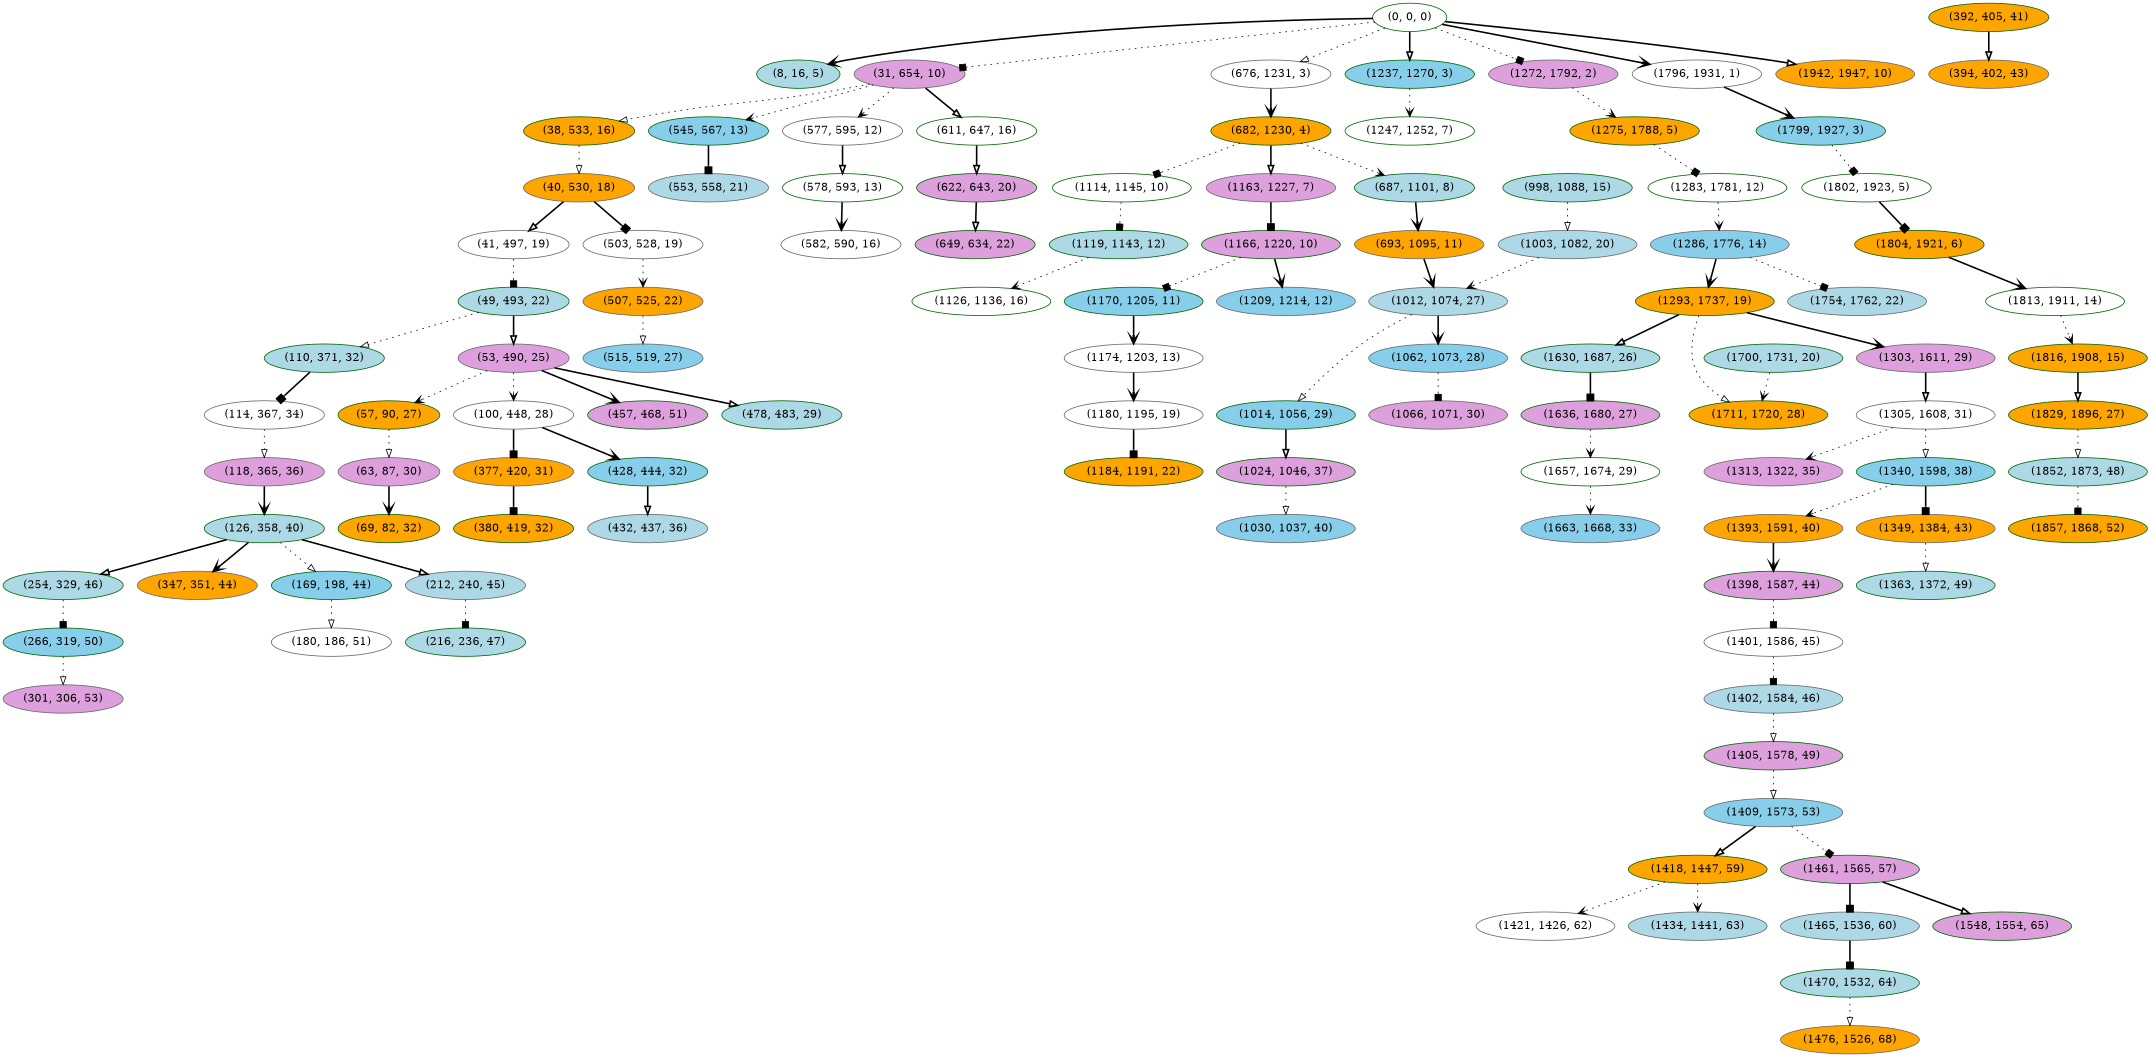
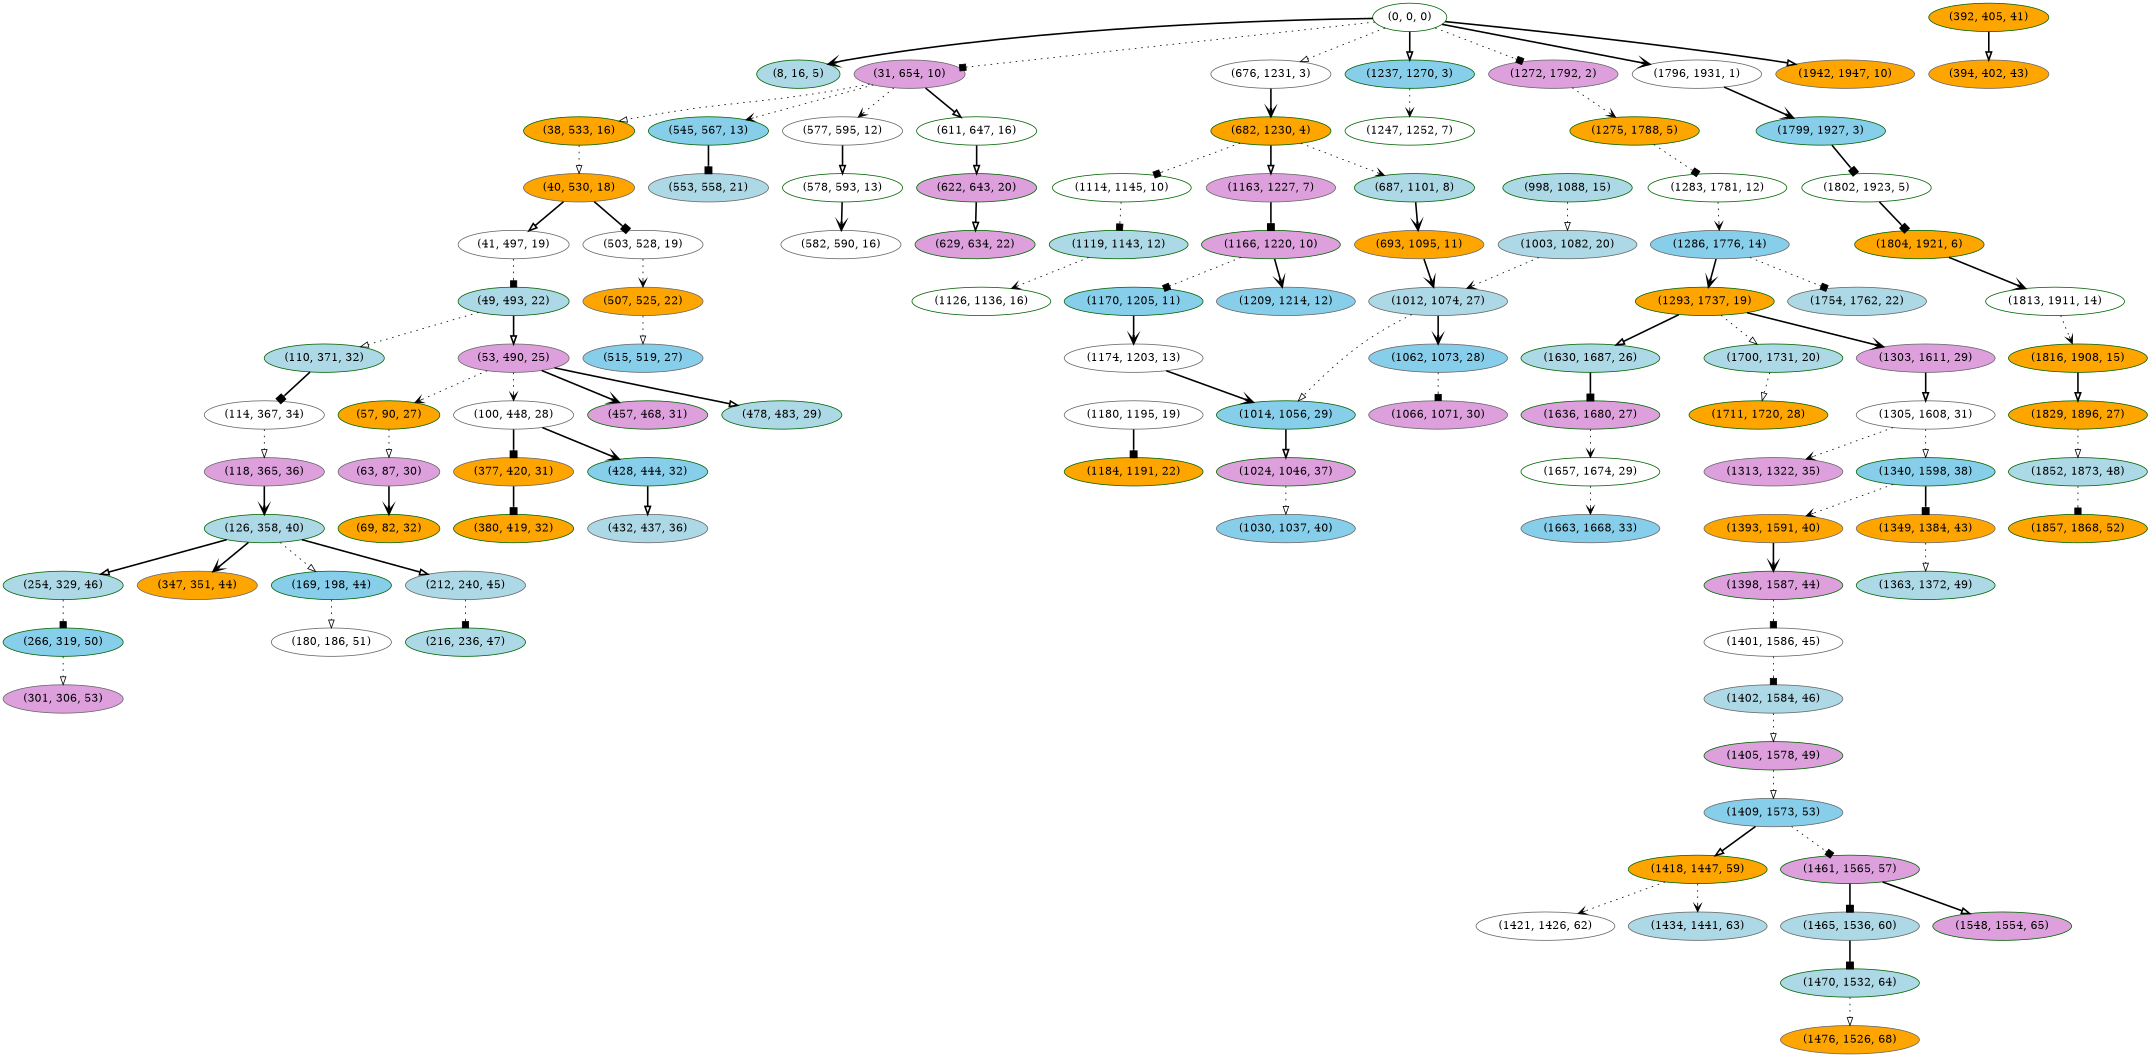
edge "(1799, 1927, 3)" -> "(1802, 1923, 5)": style dotted -> bold
node "(649, 634, 22)": label "(649, 634, 22)" -> "(629, 634, 22)"
edge "(1293, 1737, 19)" -> "(1711, 1720, 28)": now "(1293, 1737, 19)" -> "(1700, 1731, 20)"
edge "(1174, 1203, 13)" -> "(1180, 1195, 19)": now "(1174, 1203, 13)" -> "(1014, 1056, 29)"
edge "(1700, 1731, 20)" -> "(1711, 1720, 28)": arrowhead vee -> onormal
node "(457, 468, 51)": label "(457, 468, 51)" -> "(457, 468, 31)"
